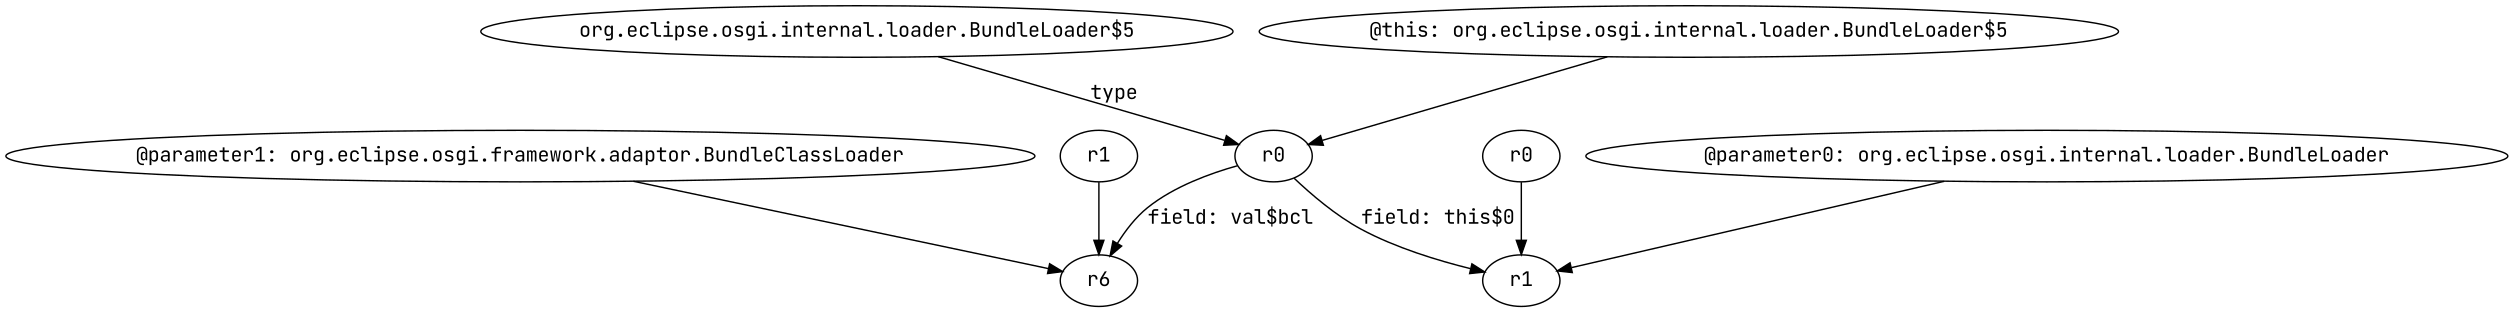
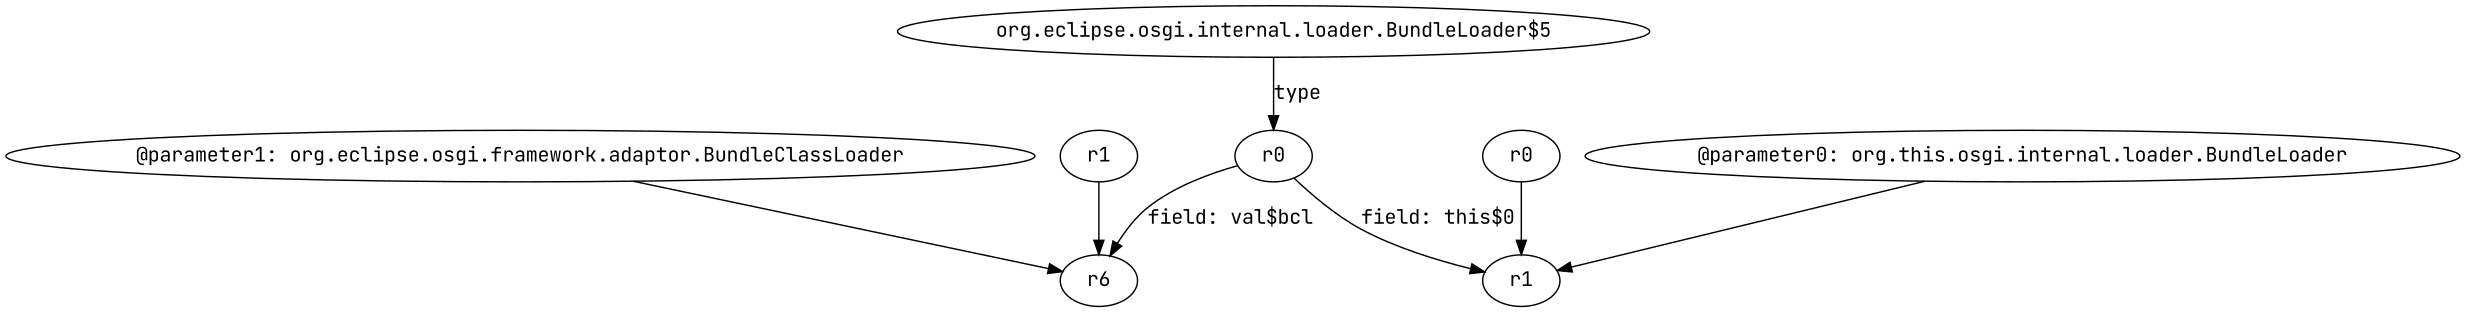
node "@this: org.eclipse.osgi.internal.loader.BundleLoader$5": removed
node "@parameter0: org.eclipse.osgi.internal.loader.BundleLoader": label "@parameter0: org.eclipse.osgi.internal.loader.BundleLoader" -> "@parameter0: org.this.osgi.internal.loader.BundleLoader"
